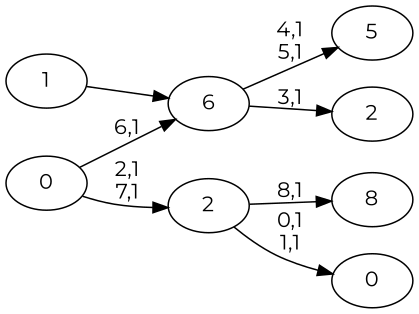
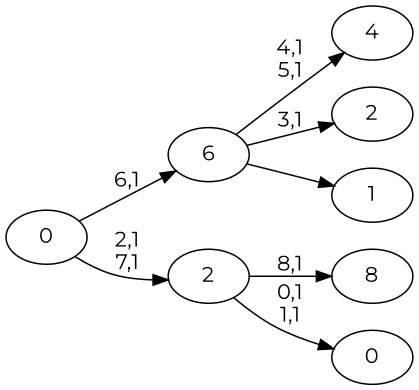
node "5": label "5" -> "4"
edge "1" -> "6": reversed
